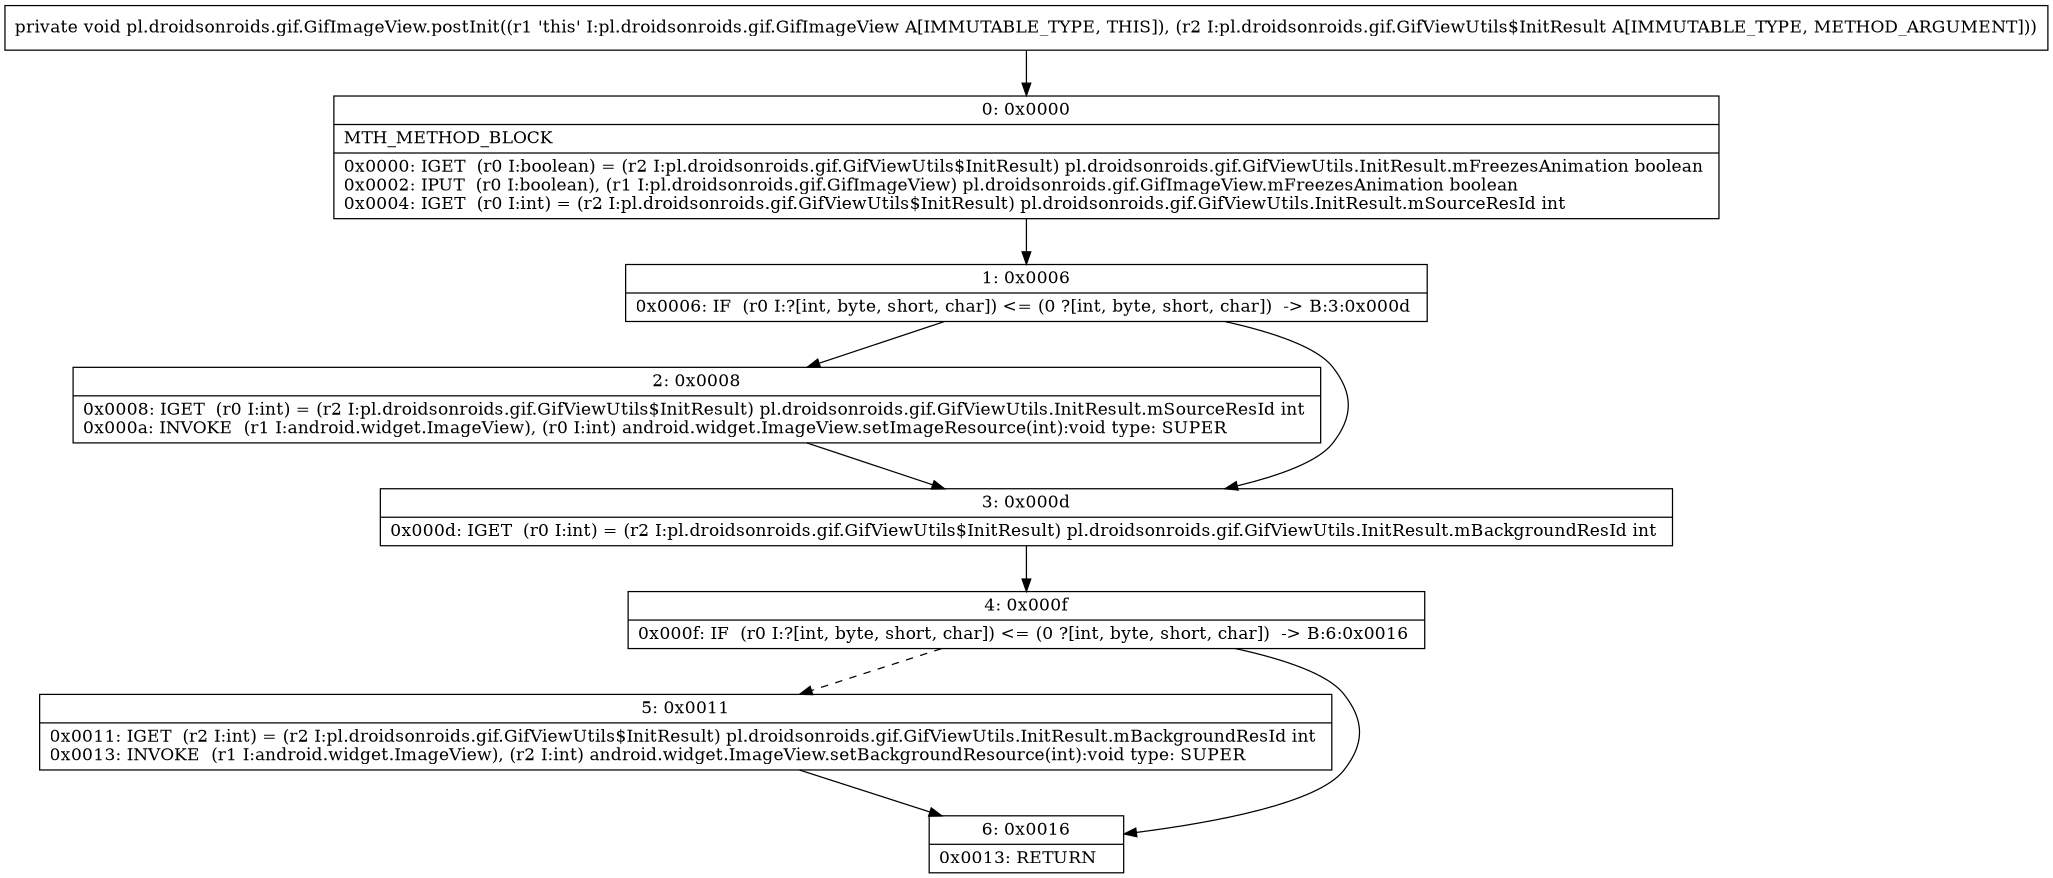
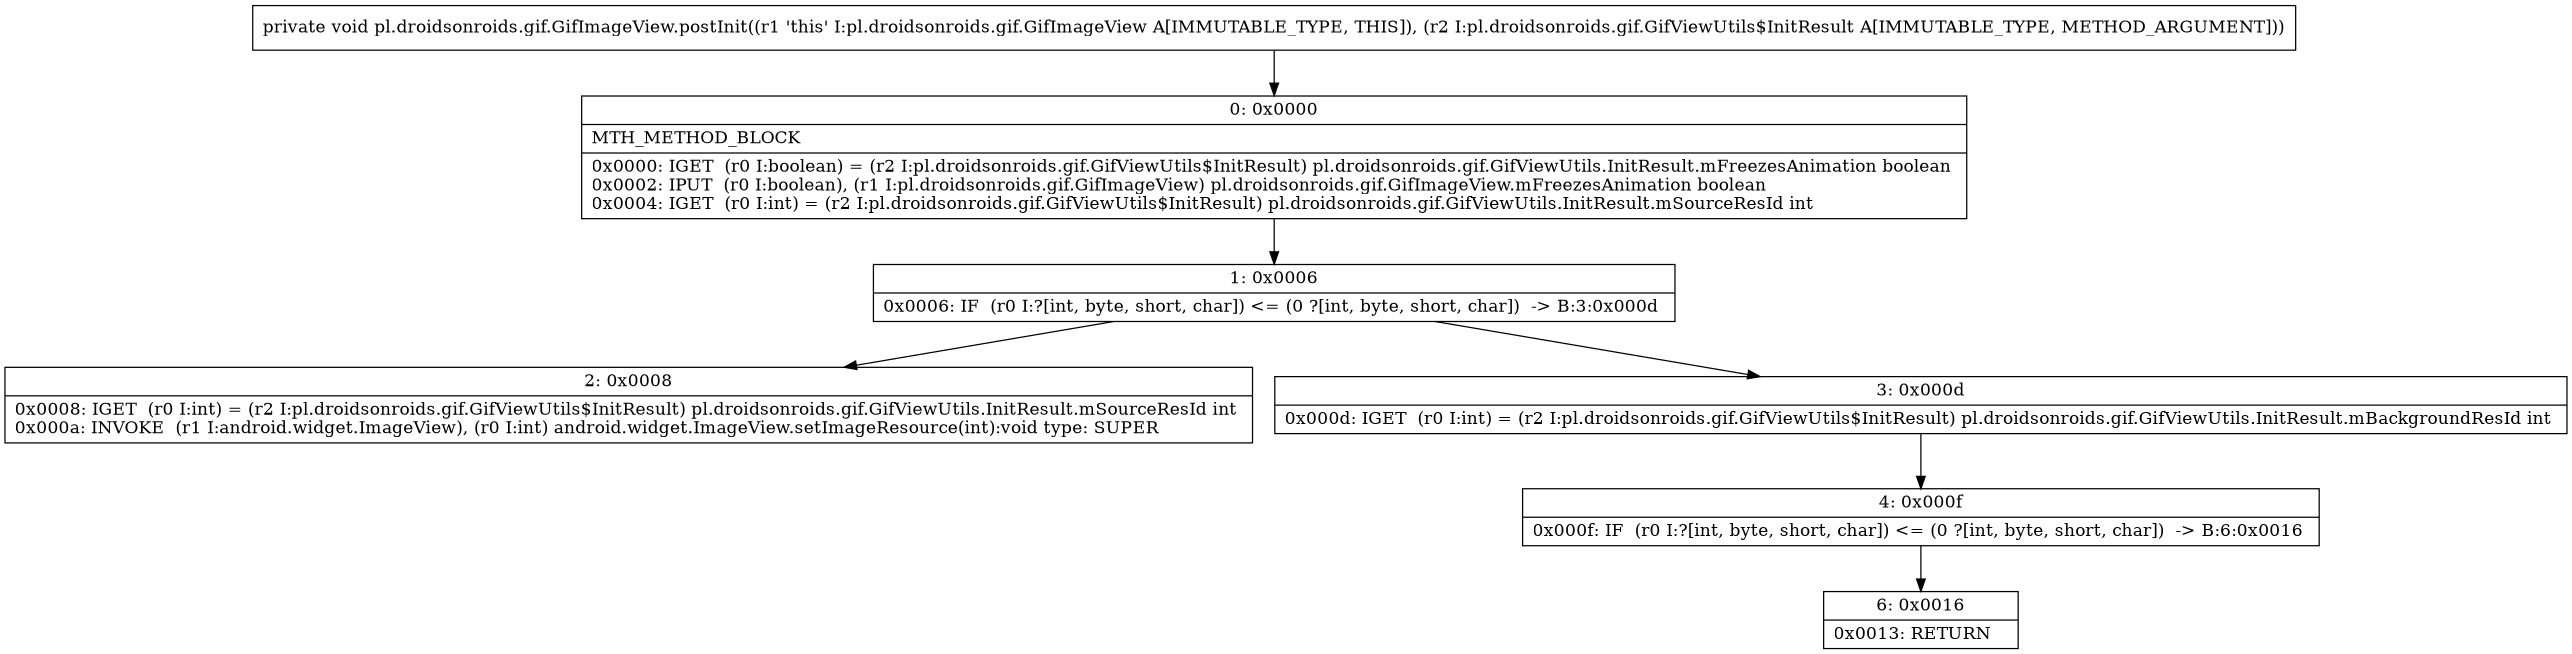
edge "2: 0x0008" -> "3: 0x000d": removed
node "5: 0x0011": removed
